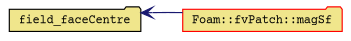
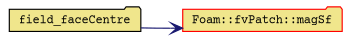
edge "Foam::fvPatch::magSf" -> "field_faceCentre": reversed
